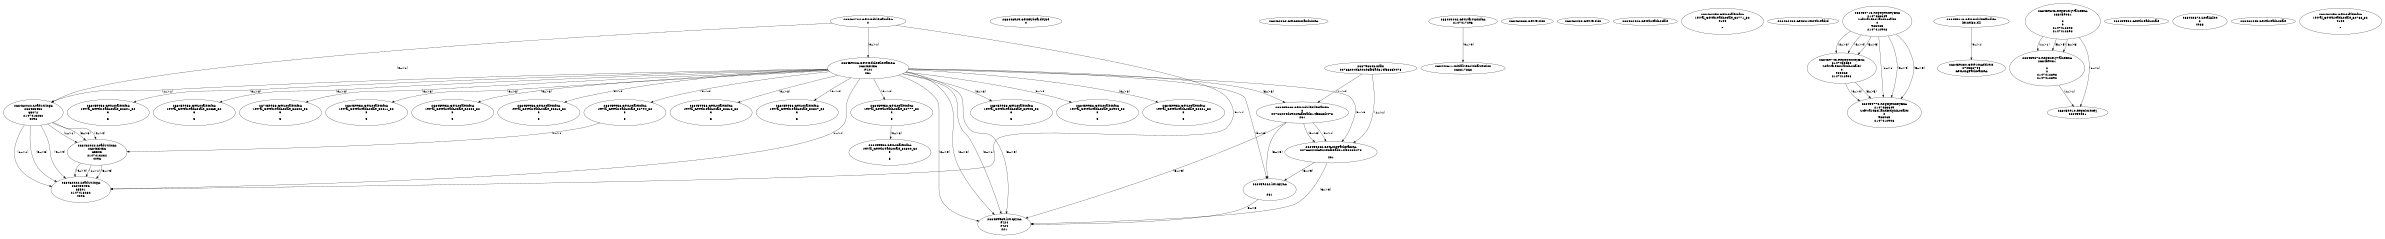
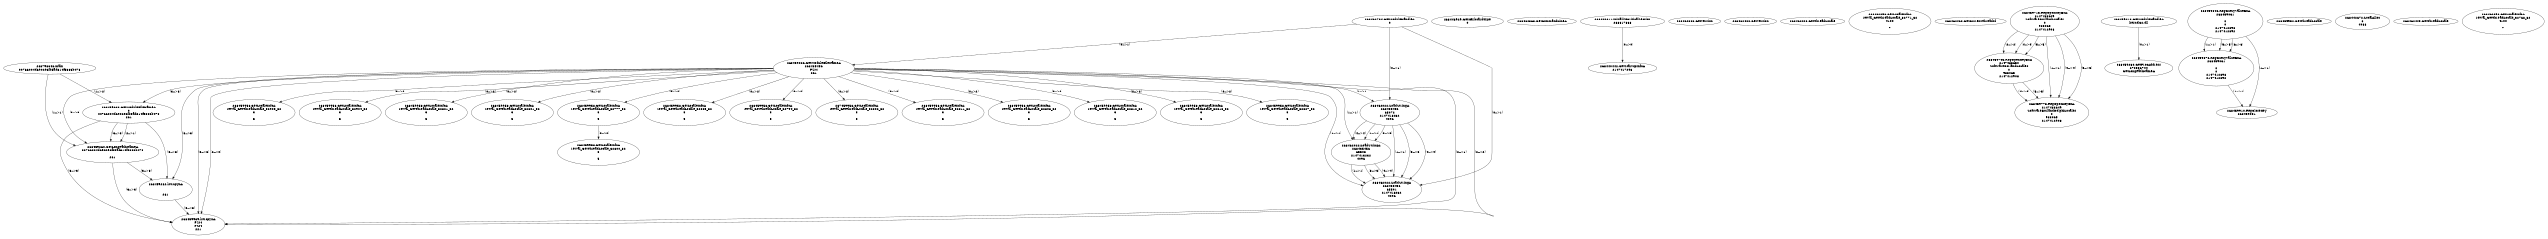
edge "268440442.GetStartupInfoA 2147417296" -> "268442611.InitializeCriticalSection 268817868": reversed
edge "268459958.GetLocaleInfoA retval_GetThreadLocale_32794_32 3 5" -> "268462022.LoadStringA 268435456 65503 2147413232 4096": now "268459026.GetModuleFileNameA 268435456 PZM 261" -> "268462022.LoadStringA 268435456 65503 2147413232 4096"
